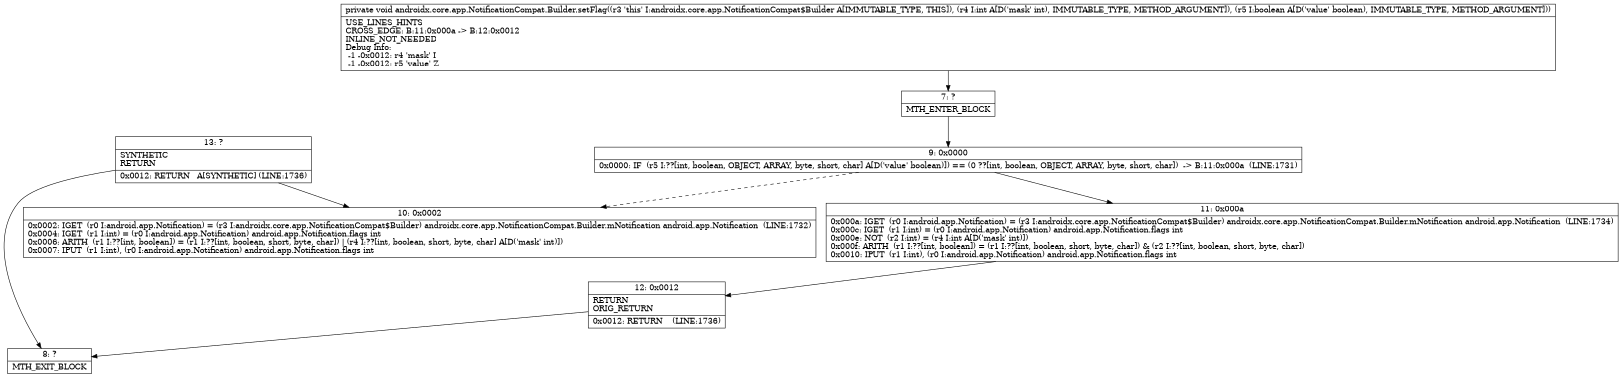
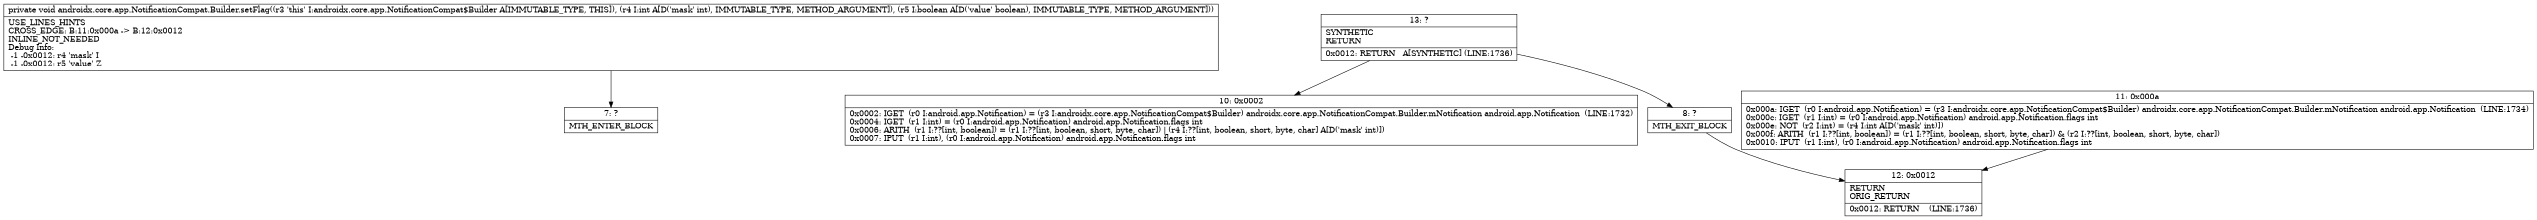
node "9: 0x0000": removed
edge "12: 0x0012" -> "8: ?": reversed
